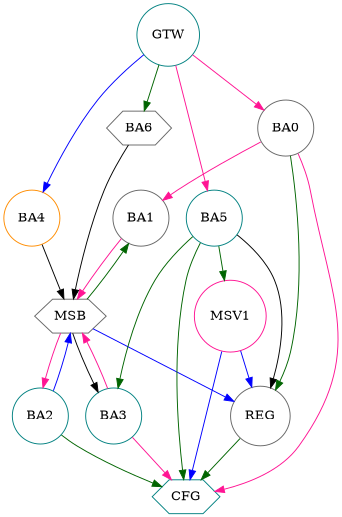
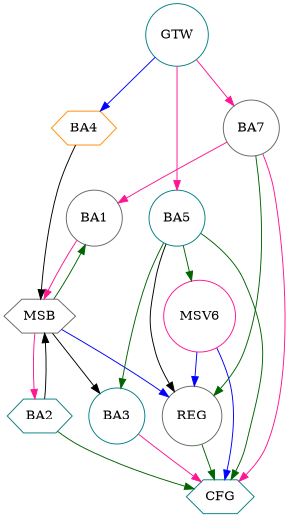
node "BA6": removed
node "BA0": label "BA0" -> "BA7"
node "BA4": shape circle -> hexagon
node "MSV1": label "MSV1" -> "MSV6"
edge "BA3" -> "MSB": removed
edge "BA2" -> "MSB": color blue -> black
node "BA2": shape circle -> hexagon
